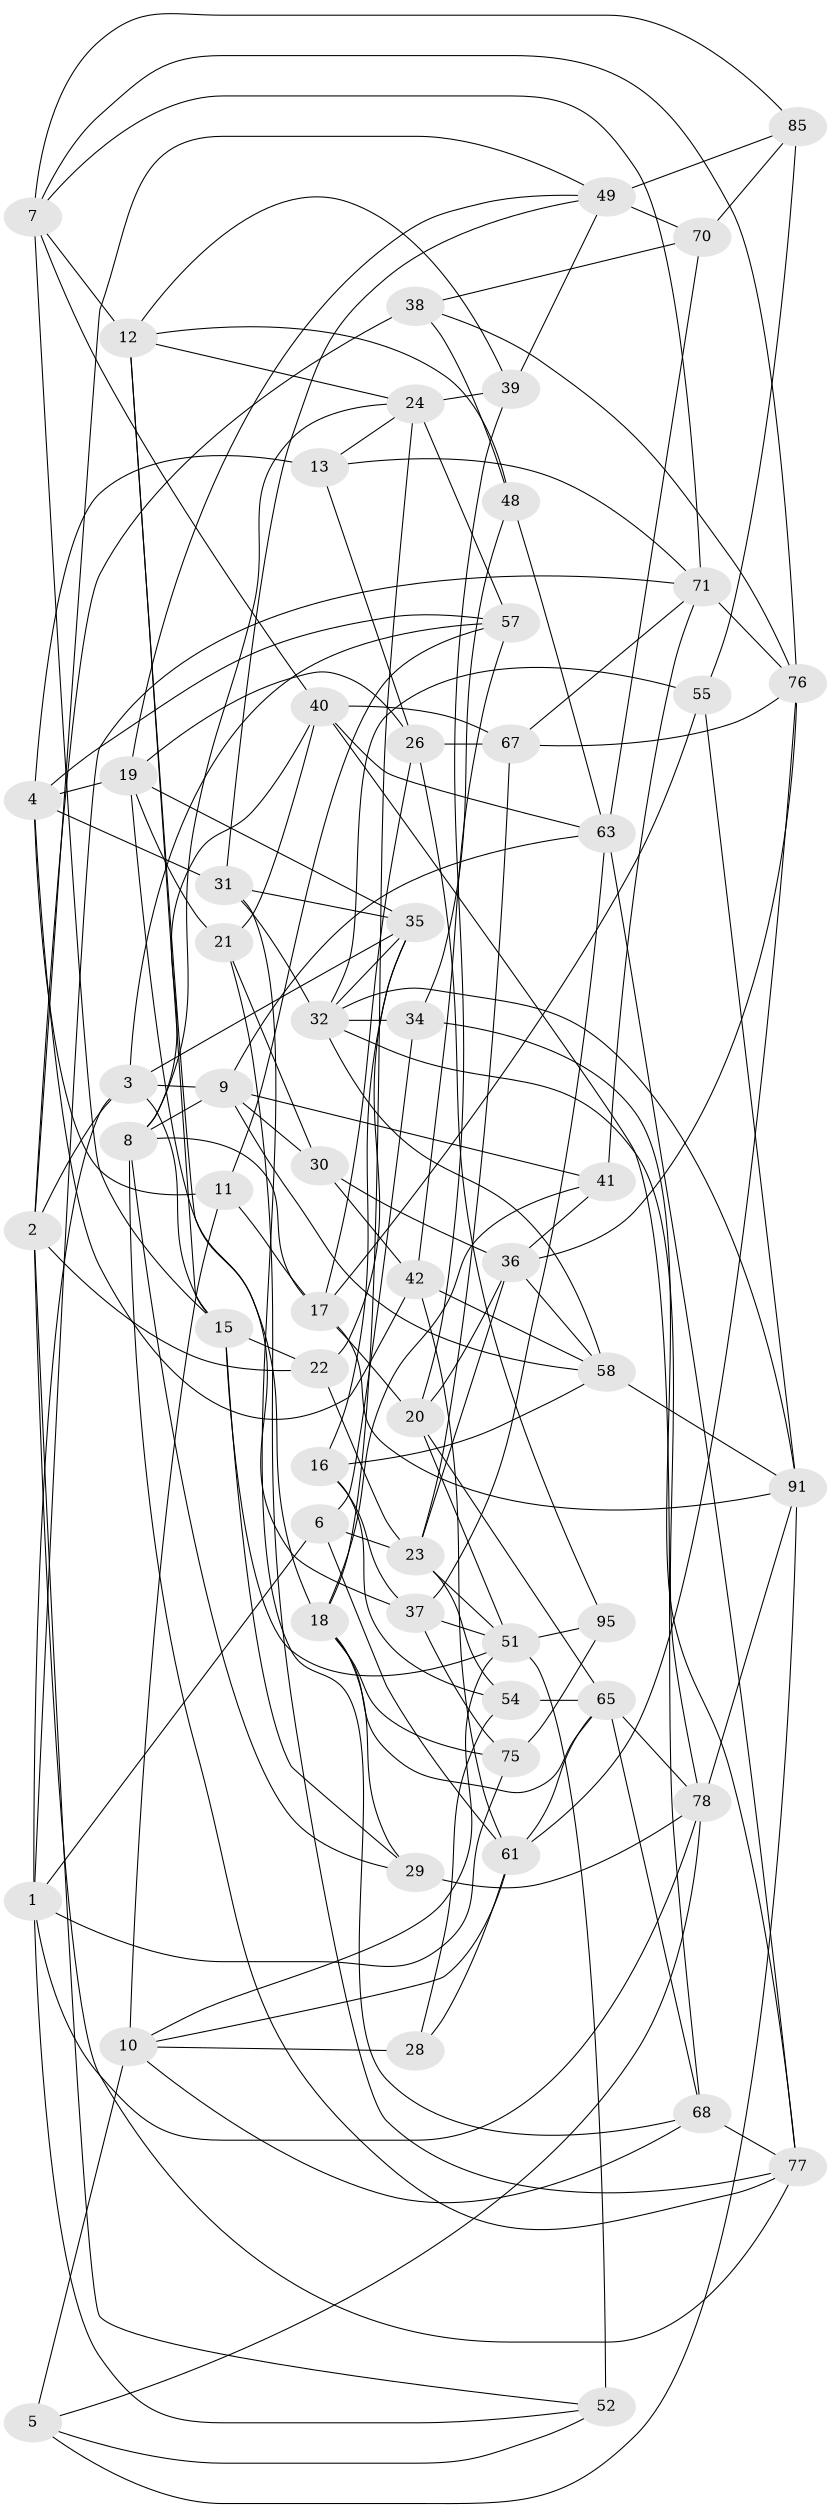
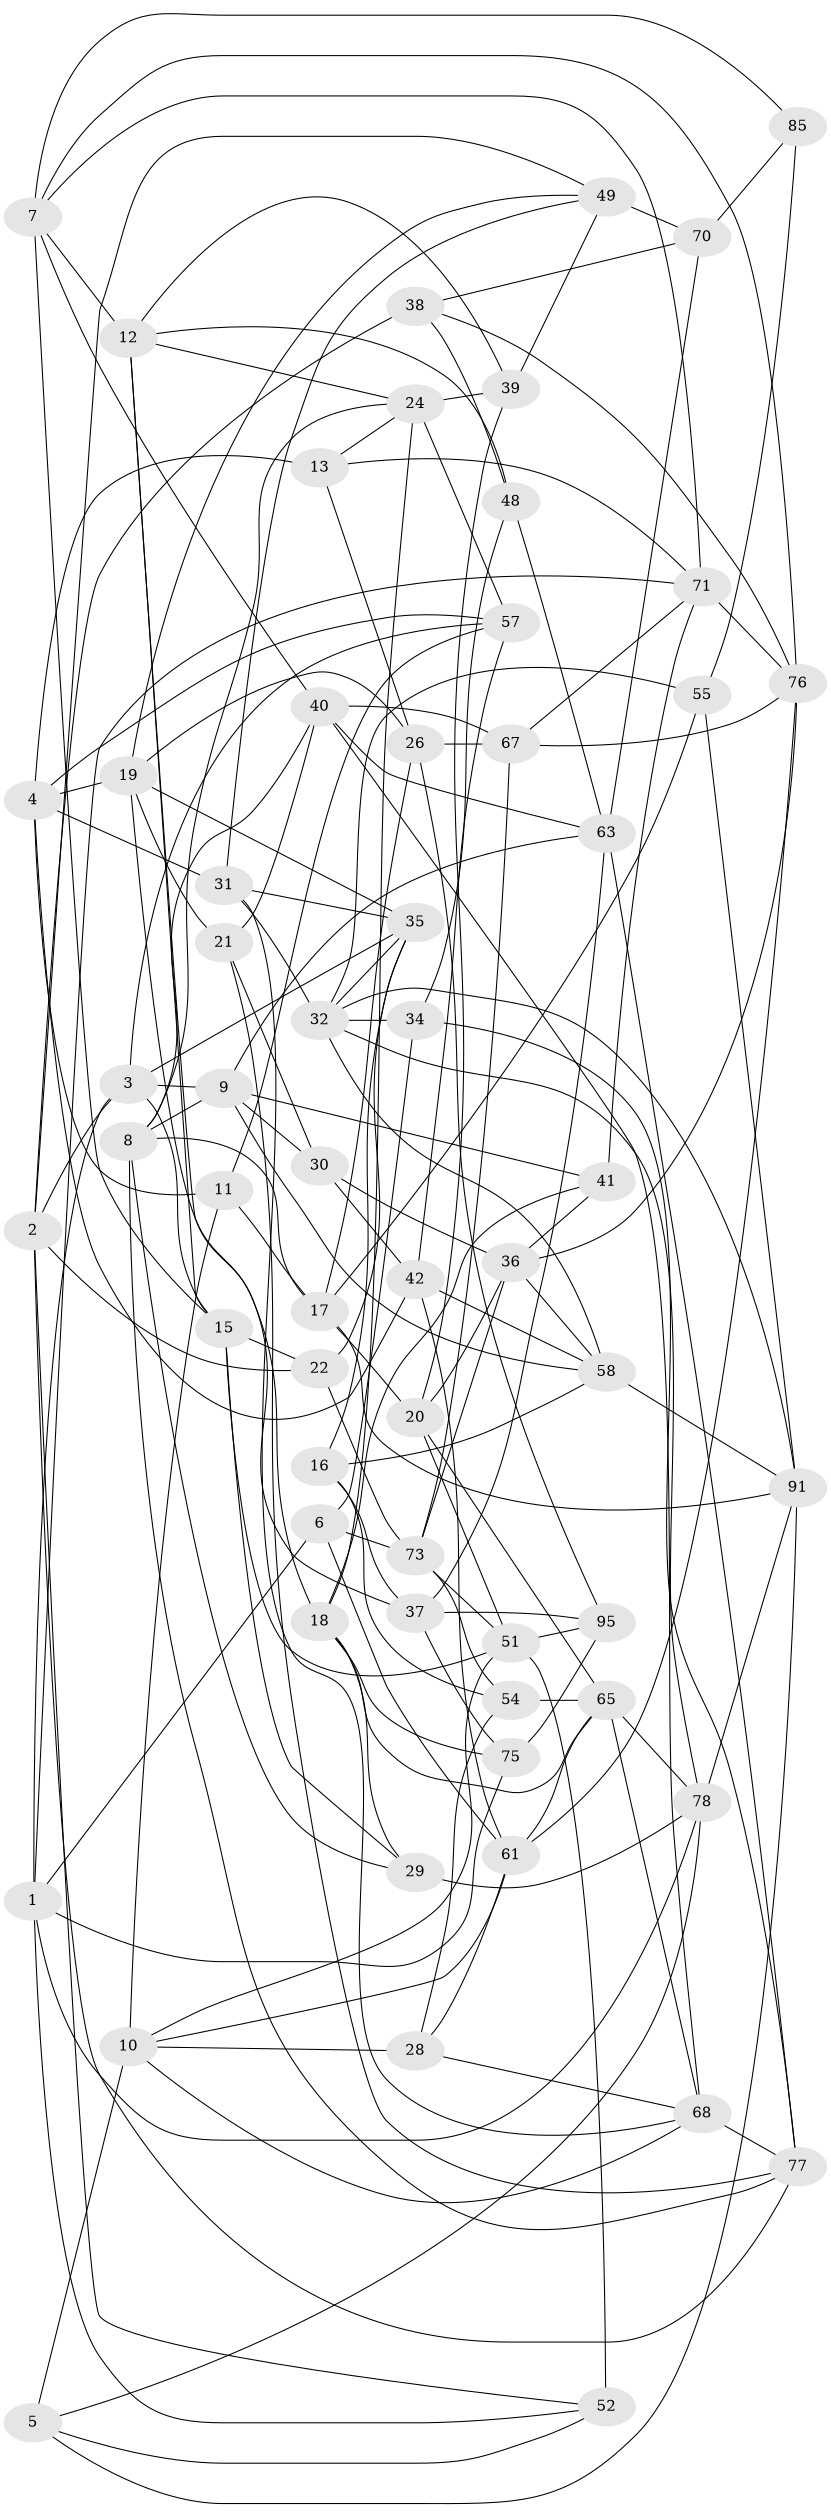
edge "85" -- "49": removed
node "23": label "23" -> "73"
edge "37" -- "51": now "37" -- "95"
edge "28" -- "68": added
